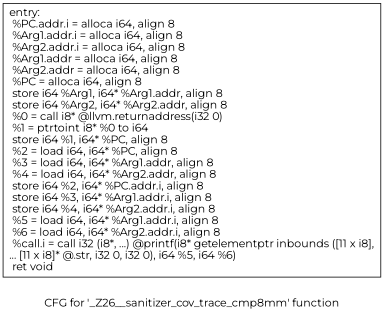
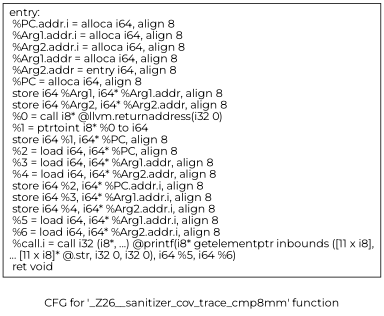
node "entry:": text "%Arg2.addr = alloca i64, align 8" -> "%Arg2.addr = entry i64, align 8"
